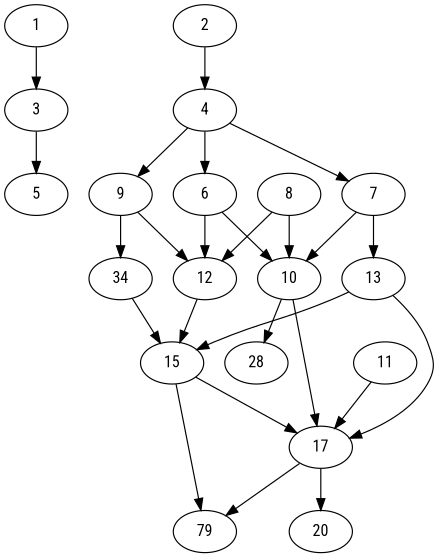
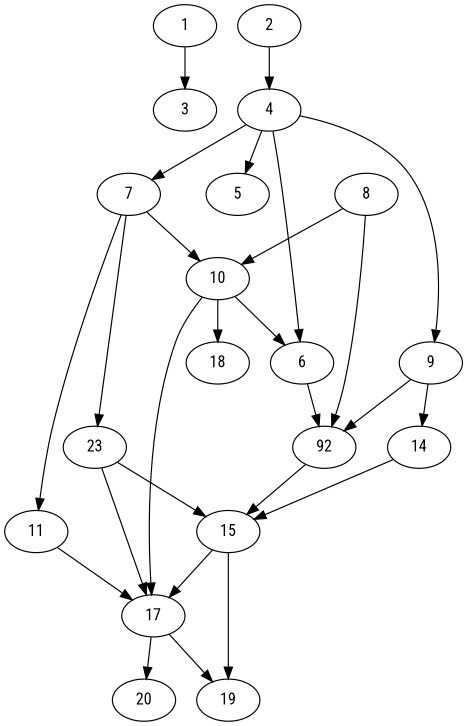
edge "3" -> "5": now "4" -> "5"
edge "6" -> "10": reversed
node "34": label "34" -> "14"
node "12": label "12" -> "92"
node "13": label "13" -> "23"
edge "7" -> "11": added
node "28": label "28" -> "18"
node "79": label "79" -> "19"
